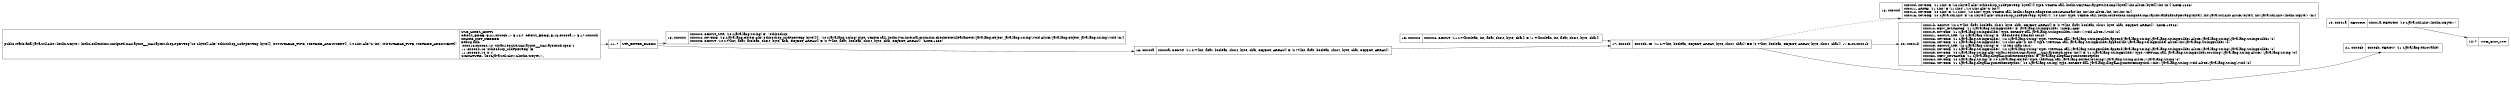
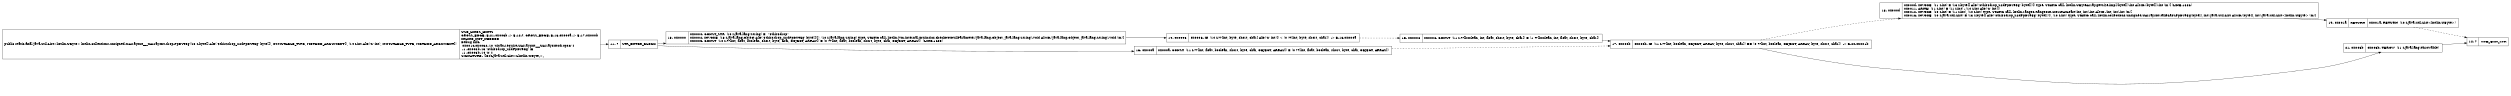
edge "18: 0x000d" -> "19: 0x001a": added
edge "19: 0x001a" -> "12: ?": style solid -> dashed
node "14: 0x0006": added
node "20: 0x001b": removed
edge "21: 0x003b" -> "12: ?": added
edge "16: 0x000a" -> "17: 0x000b": style solid -> dashed
